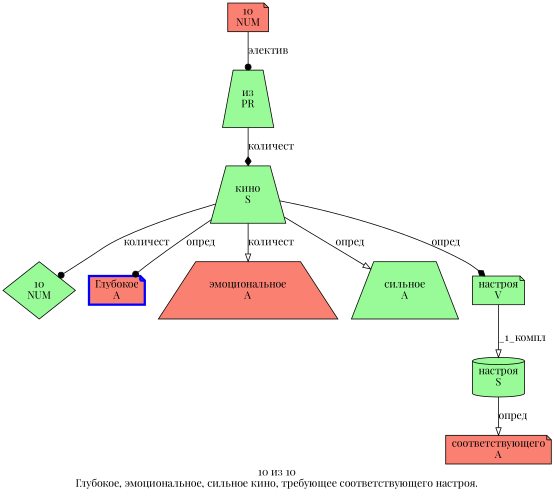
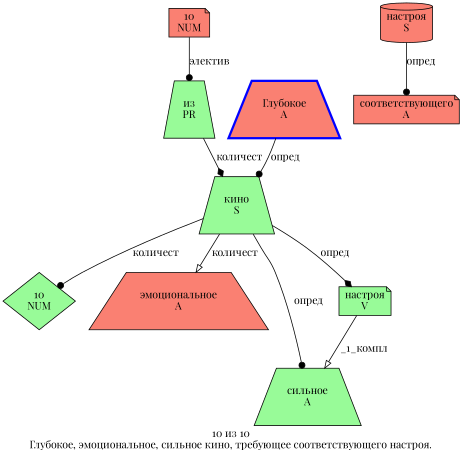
edge "кино S" -> "сильное A": arrowhead onormal -> dot
edge "кино S" -> "Глубокое A": reversed
node "Глубокое A": shape note -> trapezium
edge "настроя V" -> "настроя S": now "настроя V" -> "сильное A"
node "настроя S": fillcolor palegreen -> salmon
edge "настроя S" -> "соответствующего A": arrowhead onormal -> dot
